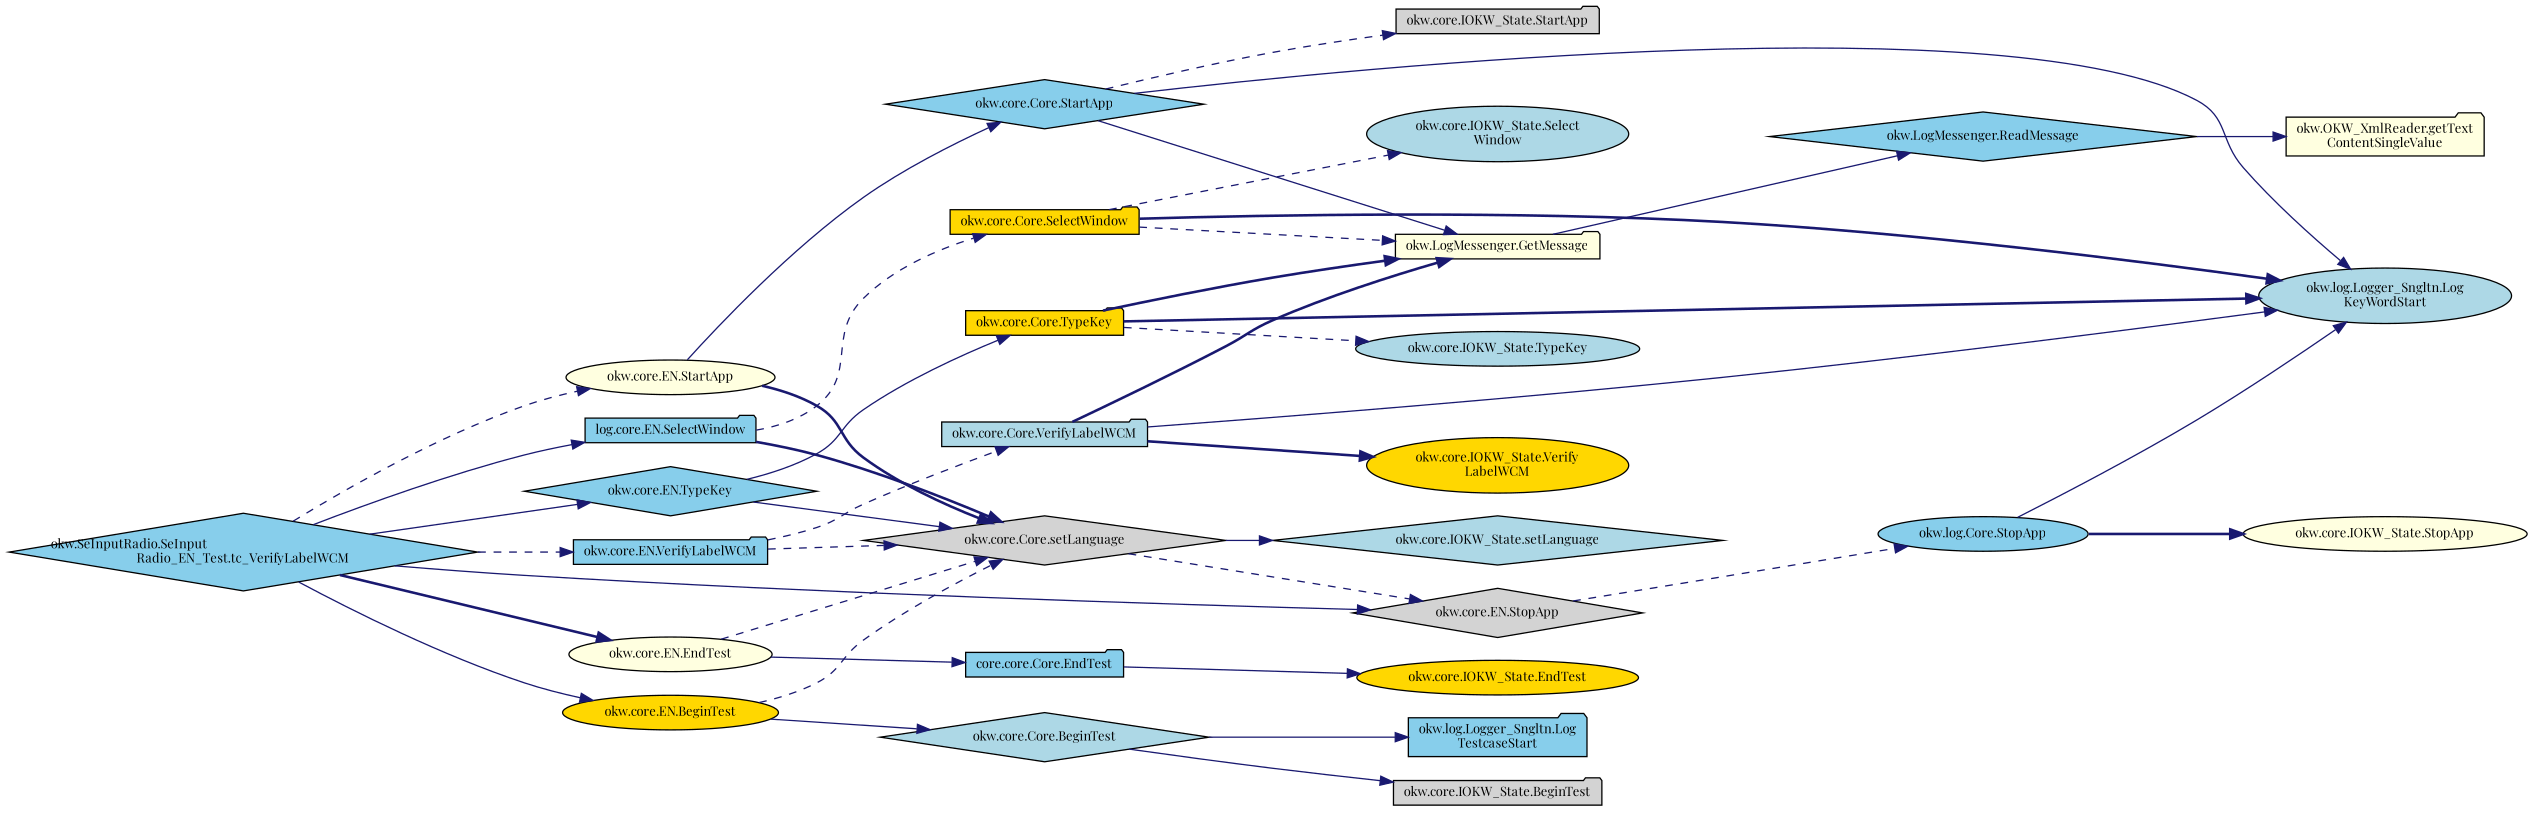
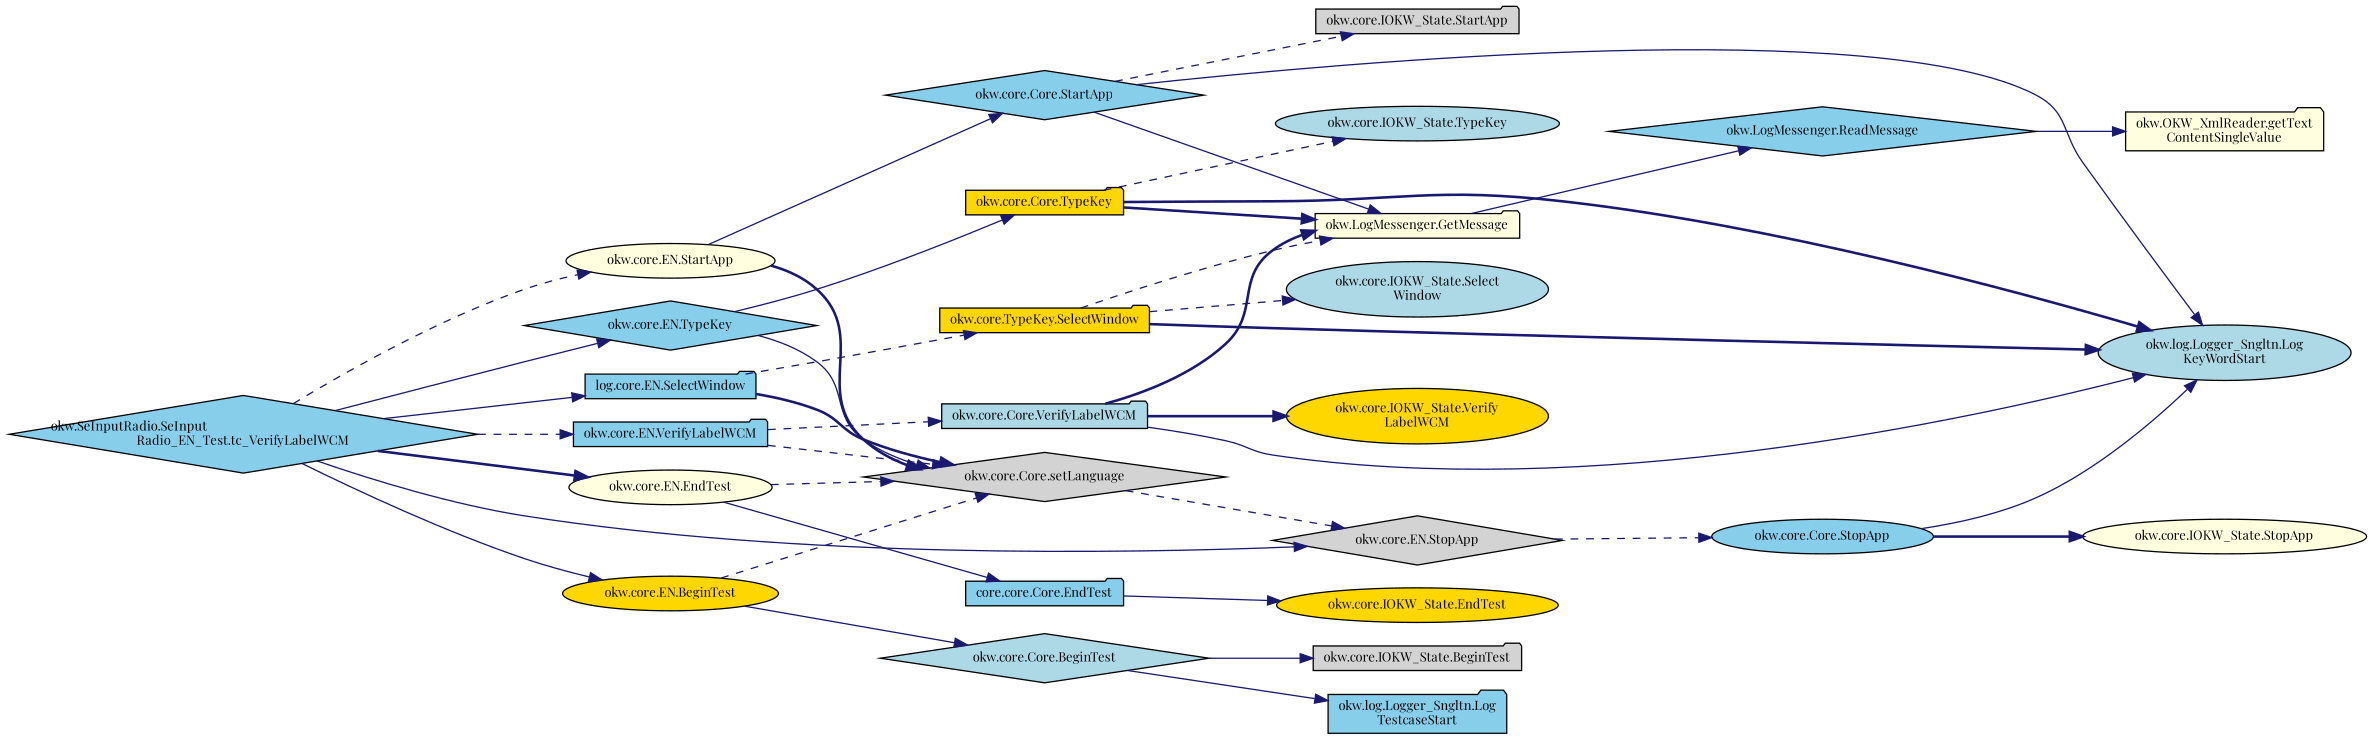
node "okw.core.Core.SelectWindow": label "okw.core.Core.SelectWindow" -> "okw.core.TypeKey.SelectWindow"
node "okw.log.Core.StopApp": label "okw.log.Core.StopApp" -> "okw.core.Core.StopApp"
node "okw.core.IOKW_State.setLanguage": removed
